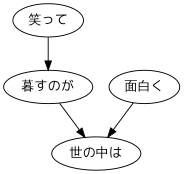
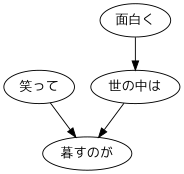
edge "暮すのが" -> "世の中は": reversed
